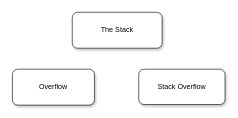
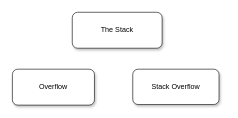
node "Stack Overflow": moved (182, 87) -> (176, 87)
